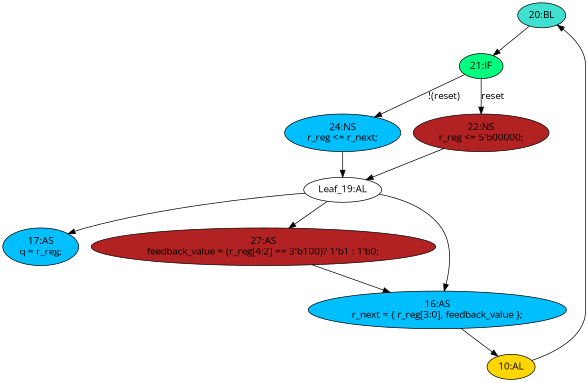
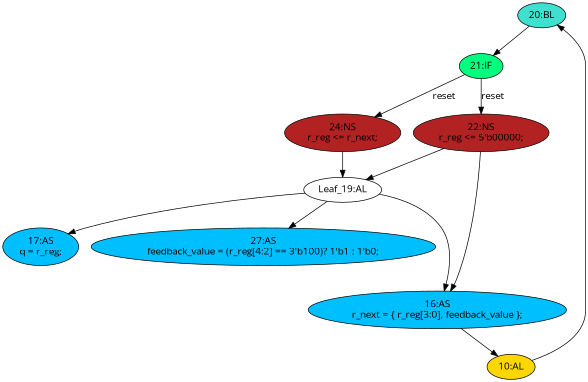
edge "21:IF" -> "24:NS r_reg <= r_next;": label "!(reset)" -> "reset"
node "24:NS r_reg <= r_next;": fillcolor deepskyblue -> firebrick
node "27:AS feedback_value = (r_reg[4:2] == 3'b100)? 1'b1 : 1'b0;": fillcolor firebrick -> deepskyblue
edge "27:AS feedback_value = (r_reg[4:2] == 3'b100)? 1'b1 : 1'b0;" -> "16:AS r_next = { r_reg[3:0], feedback_value };": now "22:NS r_reg <= 5'b00000;" -> "16:AS r_next = { r_reg[3:0], feedback_value };"
